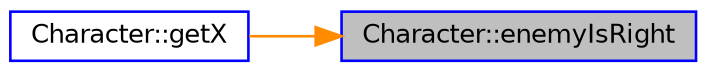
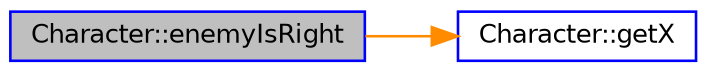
edge "Character::getX" -> "Character::enemyIsRight": reversed
